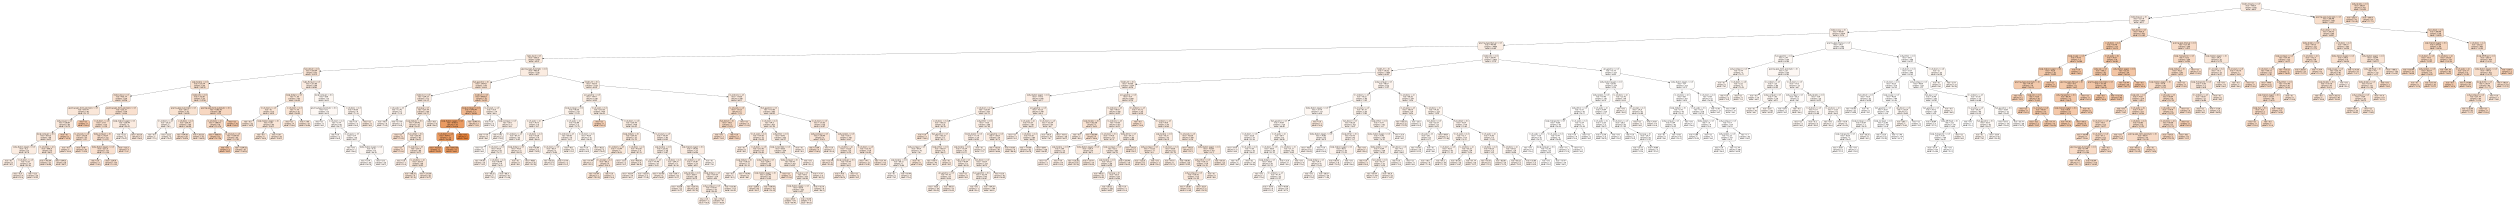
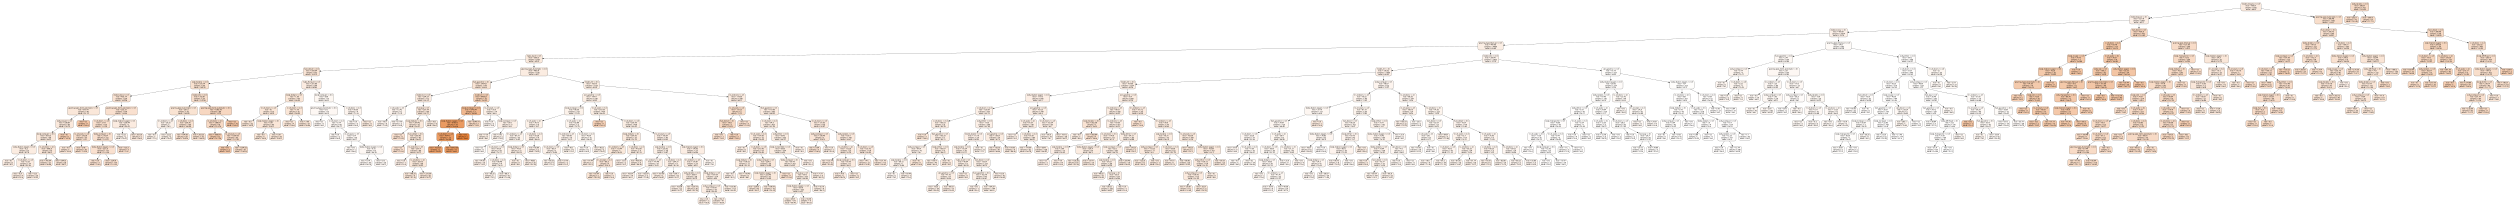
node "mse = 0.0 samples = 1 value = 51.0": fillcolor #ffffff -> #f3c4a2
